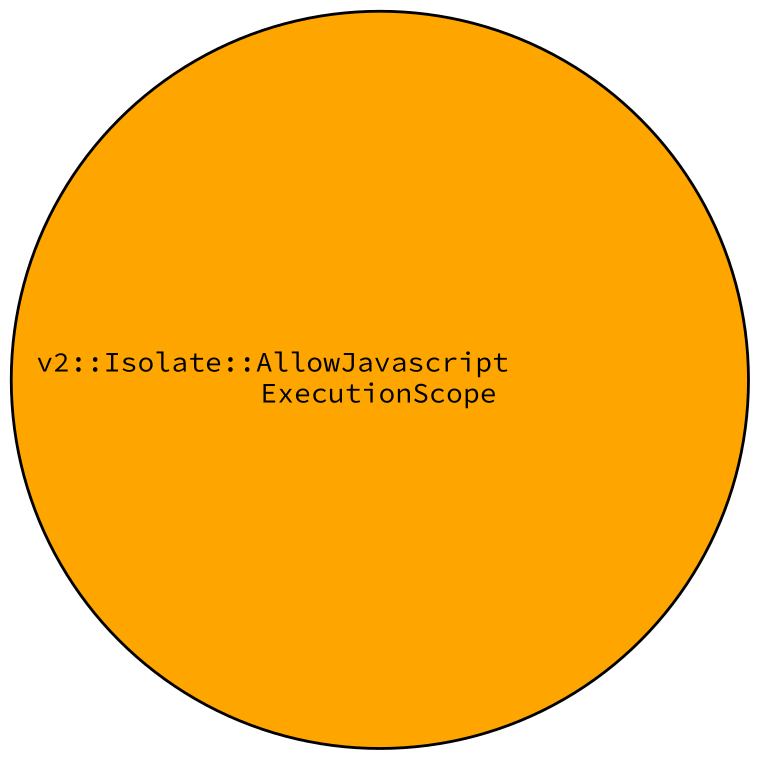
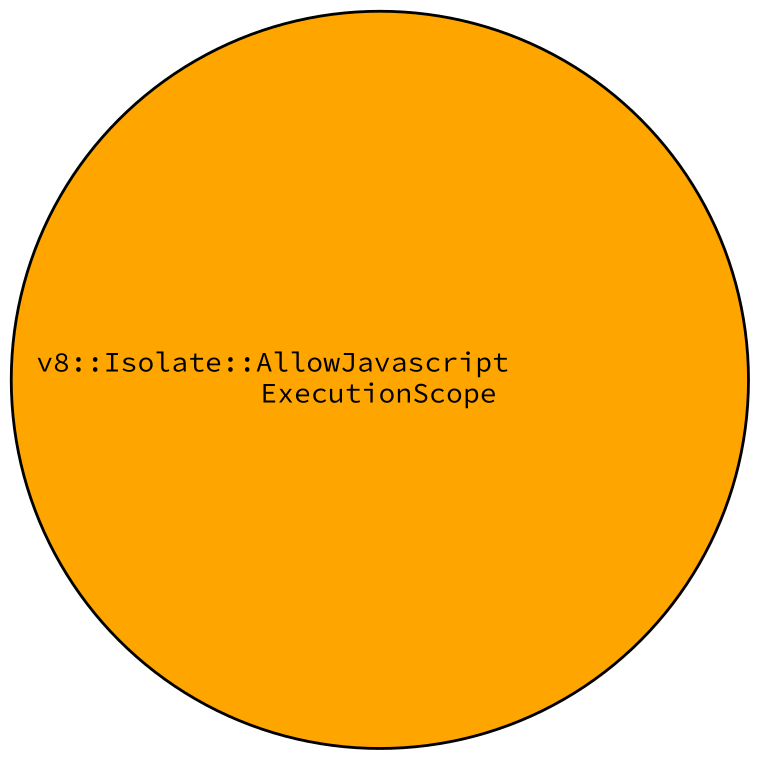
node "v2::Isolate::AllowJavascript ExecutionScope": label "v2::Isolate::AllowJavascript ExecutionScope" -> "v8::Isolate::AllowJavascript ExecutionScope"
